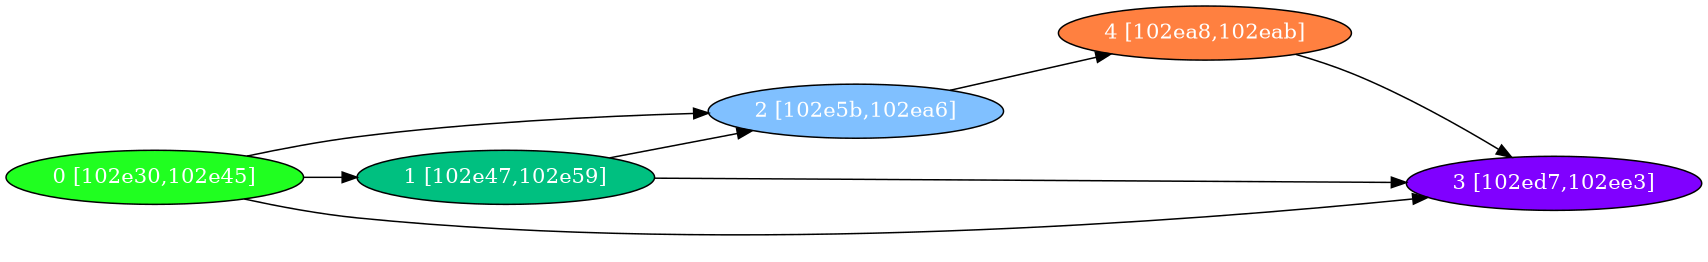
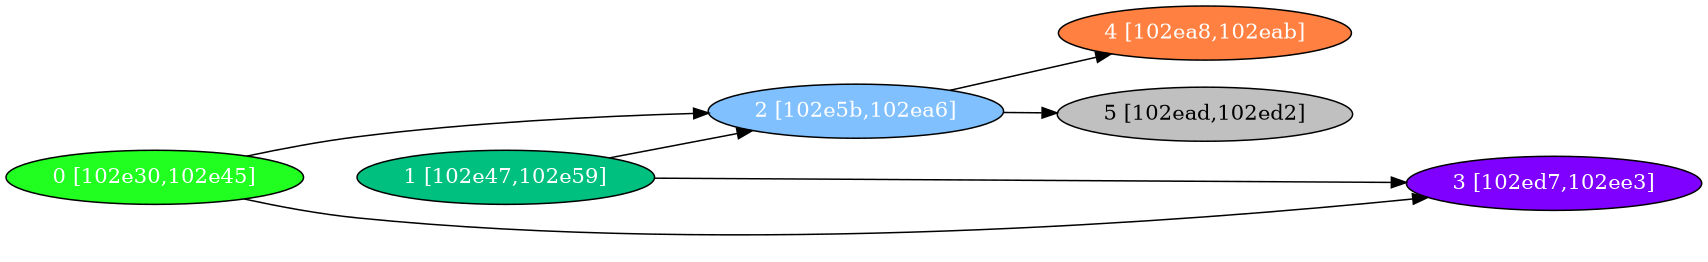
edge "4 [102ea8,102eab]" -> "3 [102ed7,102ee3]": removed
node "5 [102ead,102ed2]": added
edge "0 [102e30,102e45]" -> "1 [102e47,102e59]": removed
